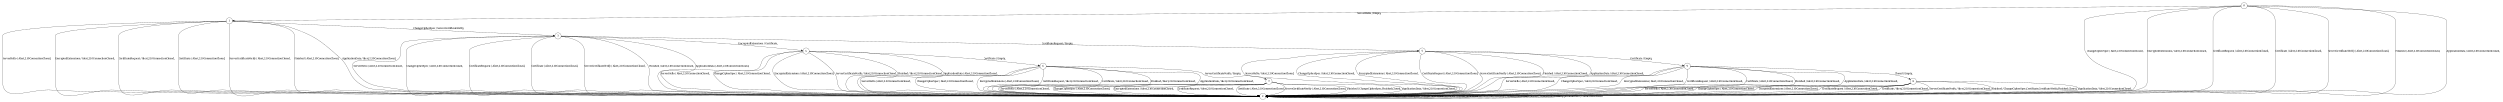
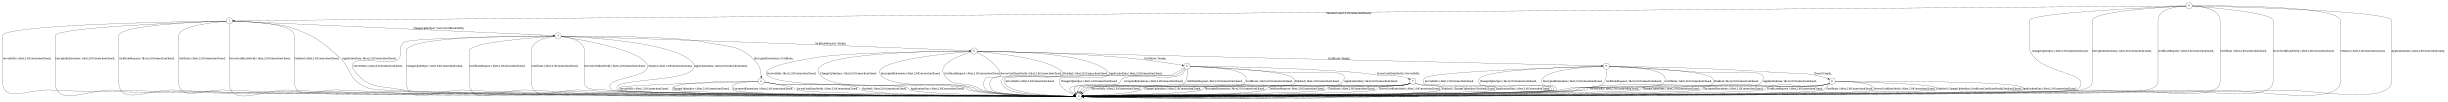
edge "0" -> "1": label "ServerHello / Empty," -> "Finished / Alert,2.10ConnectionClosed,"
edge "4" -> "6": now "5" -> "6"
edge "6" -> "7": label "ServerCertificateVerify / Empty," -> "ServerCertificateVerify / ServerHello,"
